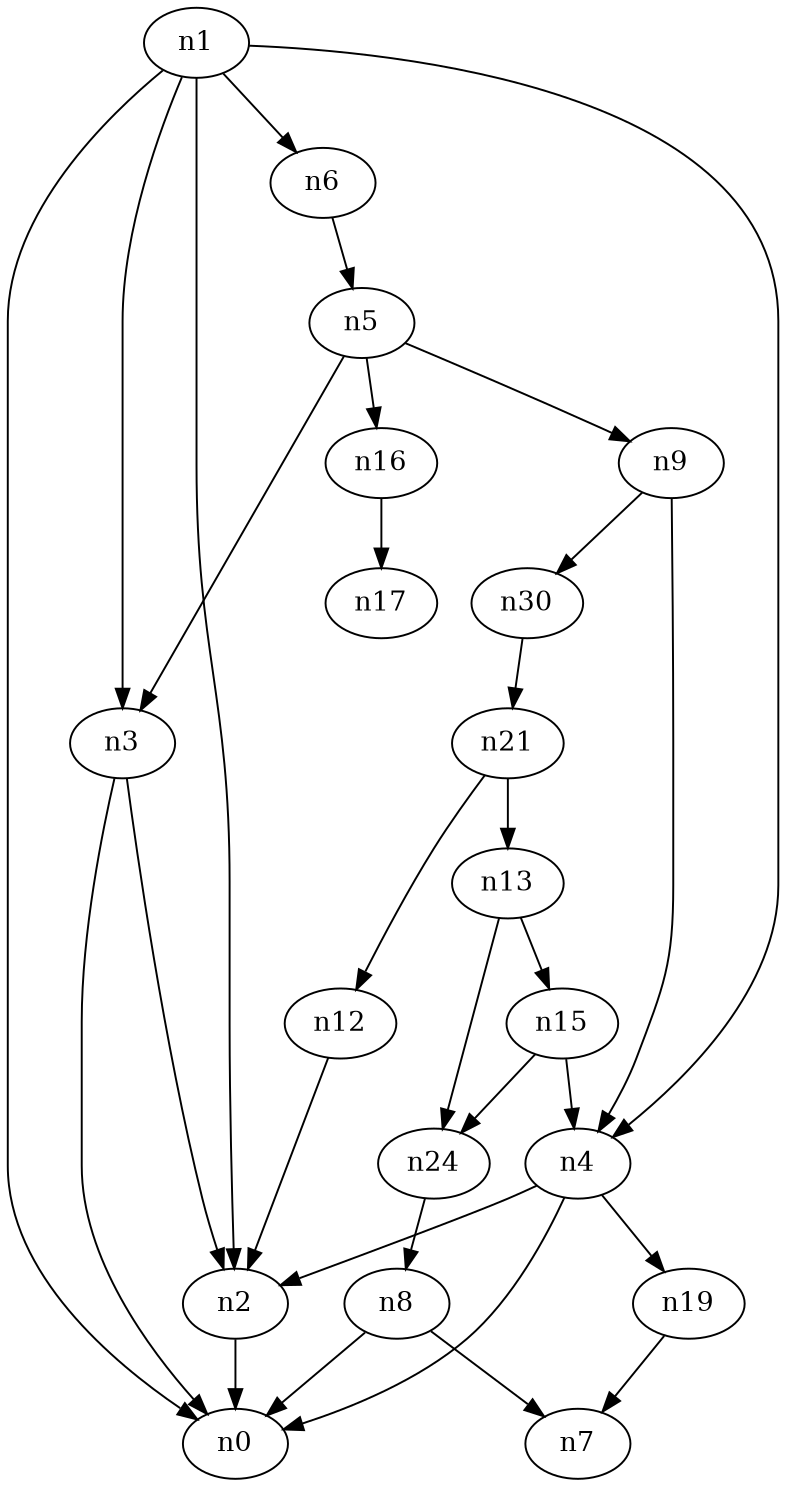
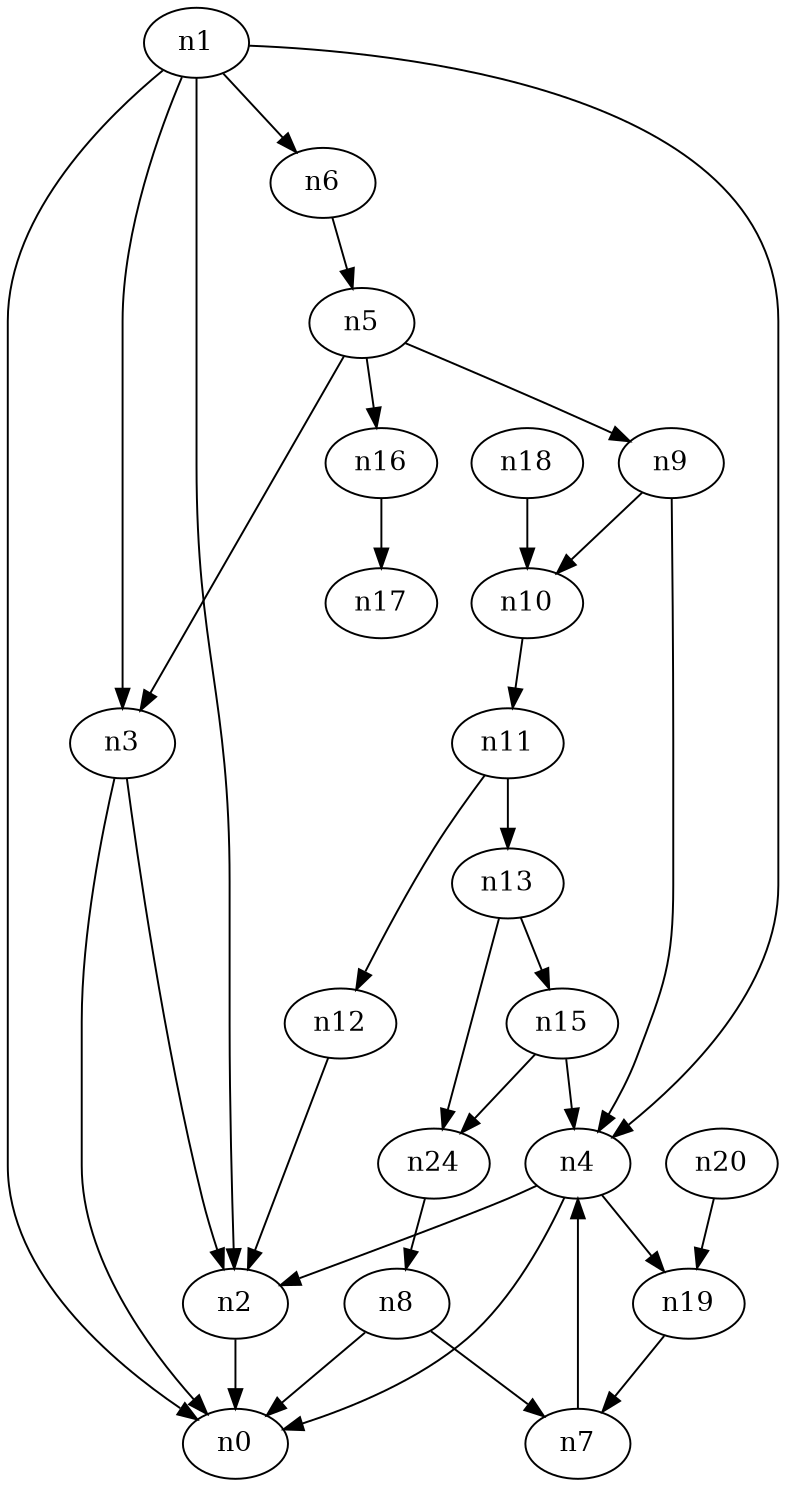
node "n18": added
node "n30": label "n30" -> "n10"
node "n21": label "n21" -> "n11"
node "n20": added
edge "n7" -> "n4": added
